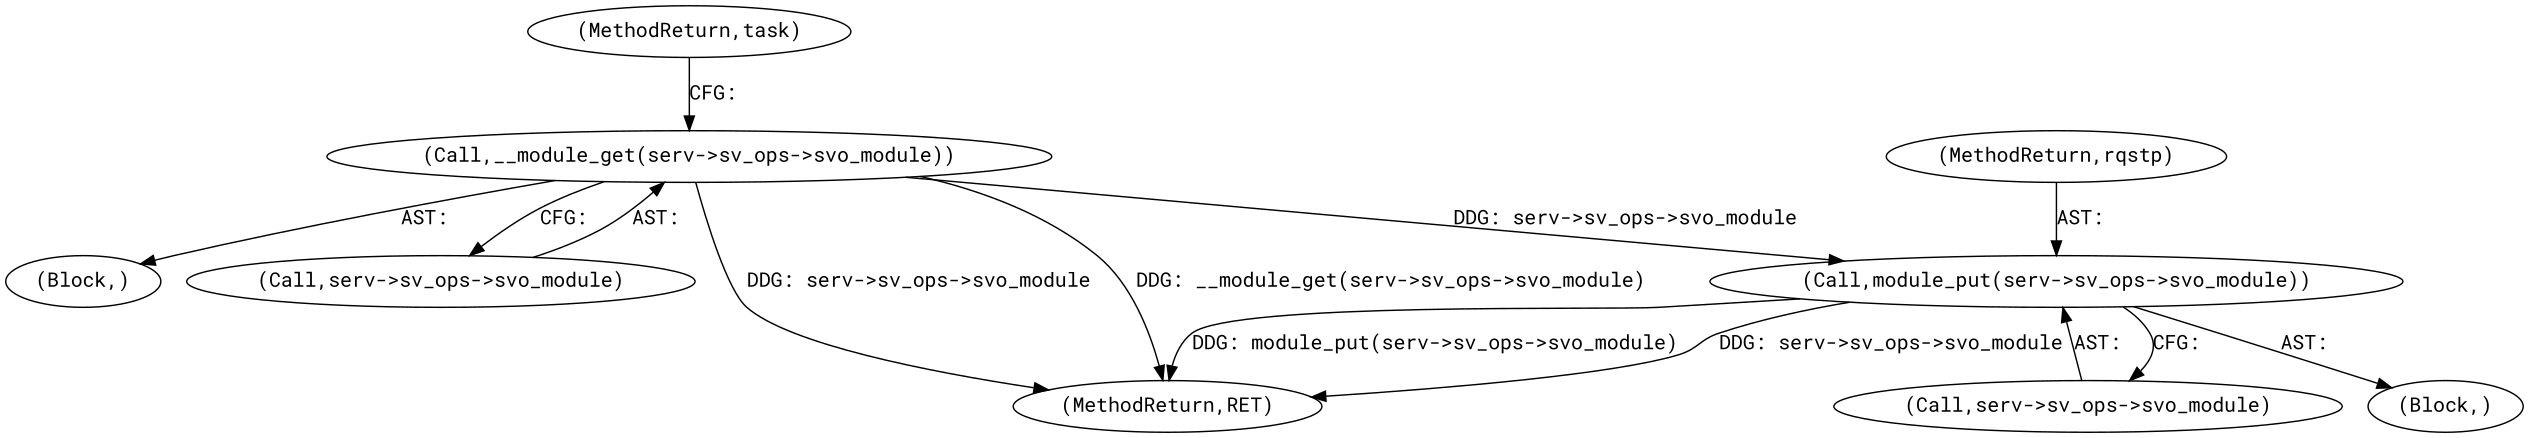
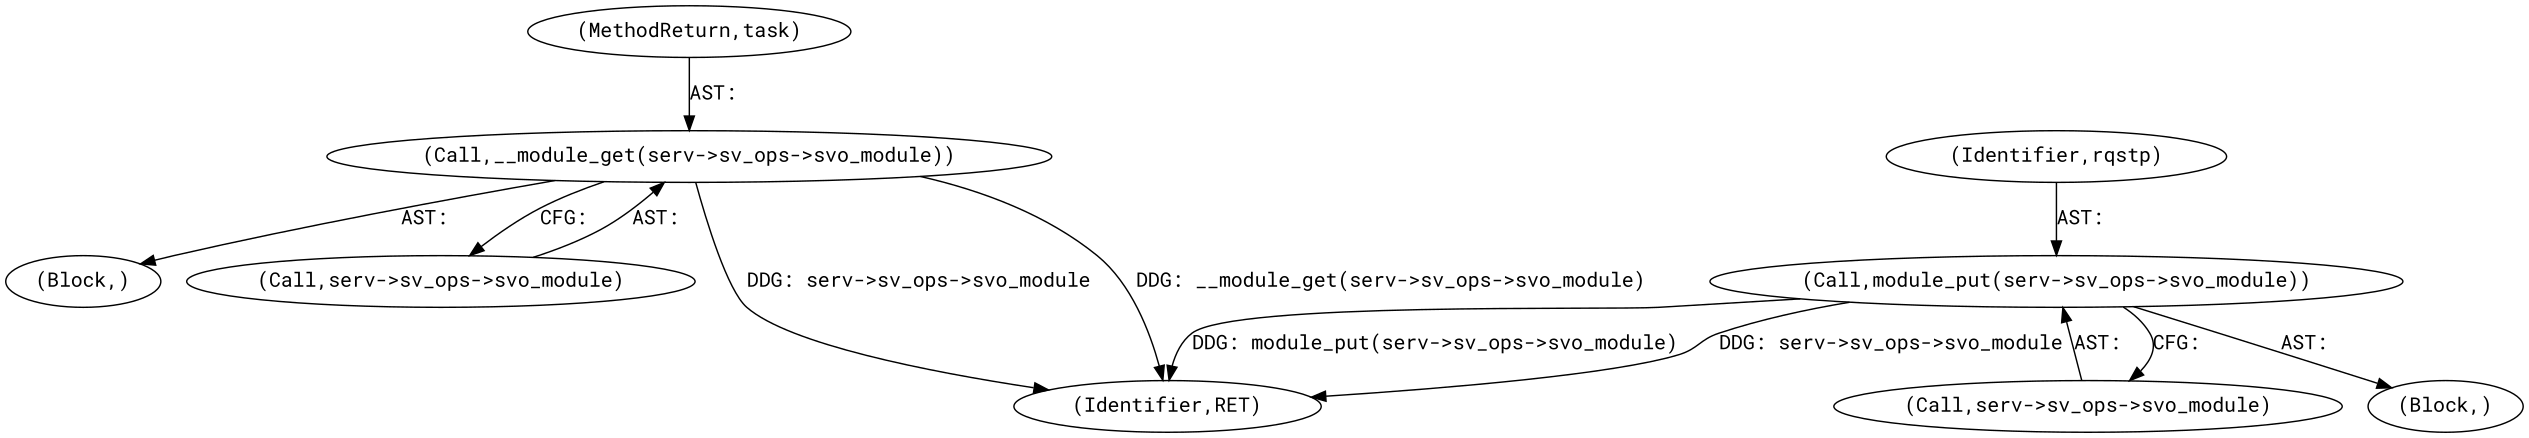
edge "(MethodReturn,task)" -> "(Call,__module_get(serv->sv_ops->svo_module))": label "CFG: " -> "AST: "
node "(MethodReturn,rqstp)": label "(MethodReturn,rqstp)" -> "(Identifier,rqstp)"
edge "(Call,__module_get(serv->sv_ops->svo_module))" -> "(Call,module_put(serv->sv_ops->svo_module))": removed, label "DDG: serv->sv_ops->svo_module"
node "(MethodReturn,RET)": label "(MethodReturn,RET)" -> "(Identifier,RET)"
